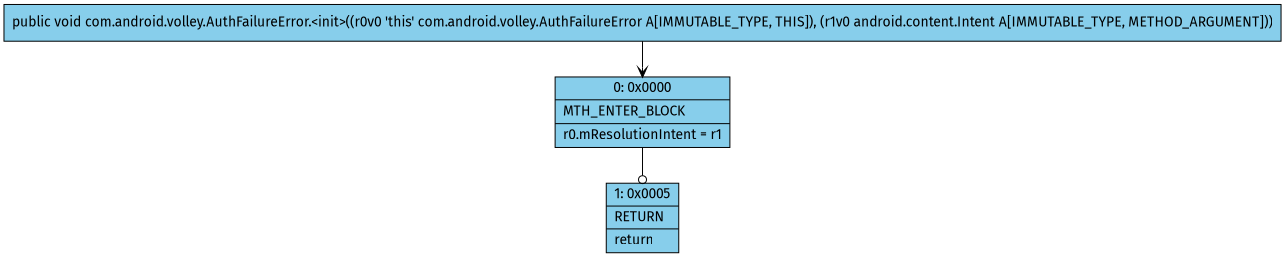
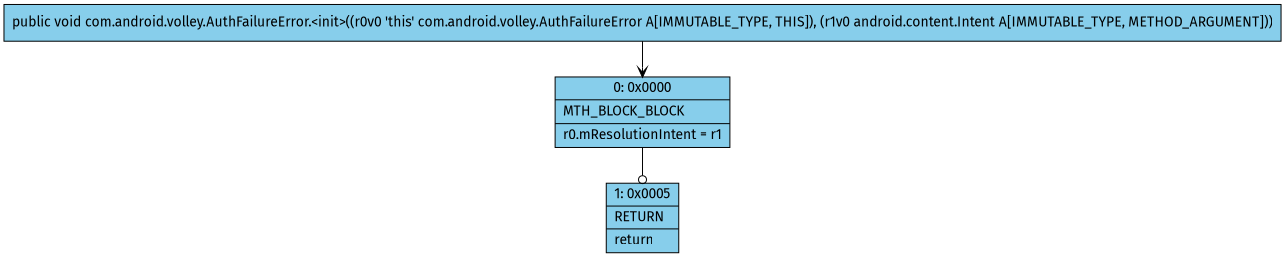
node "0: 0x0000": text "MTH_ENTER_BLOCK" -> "MTH_BLOCK_BLOCK"
